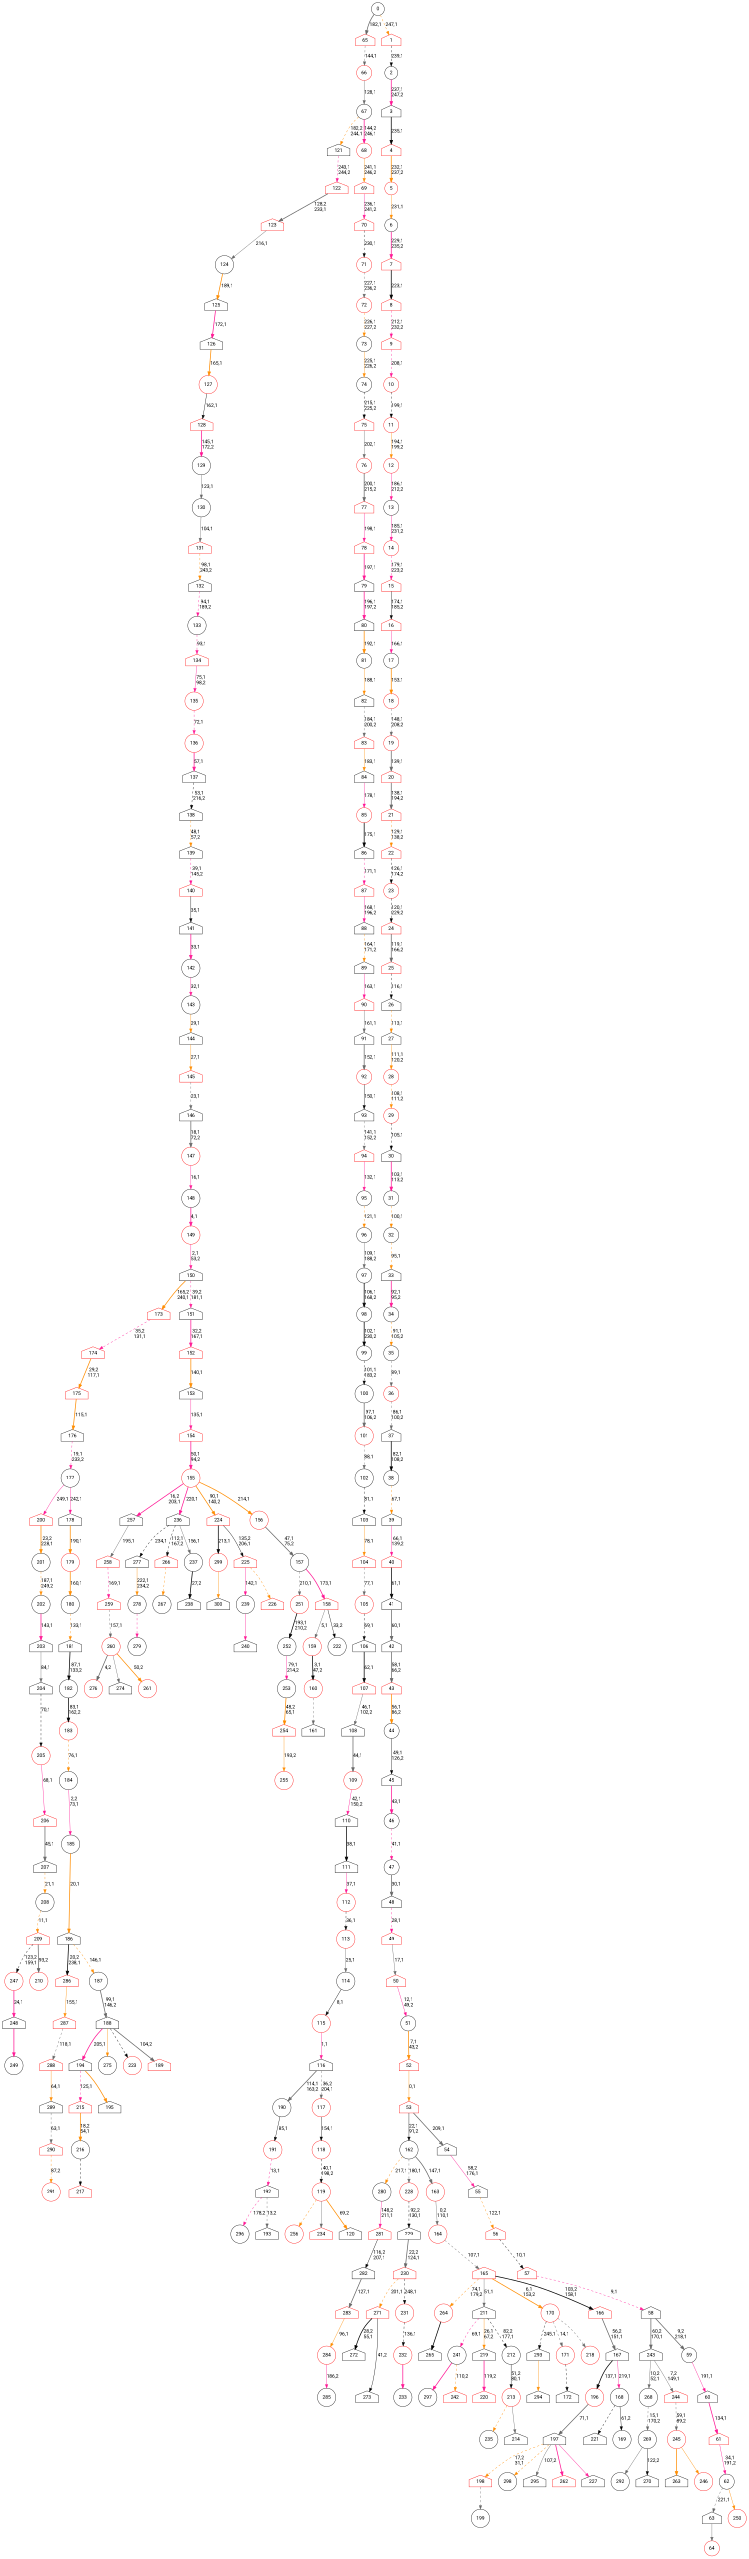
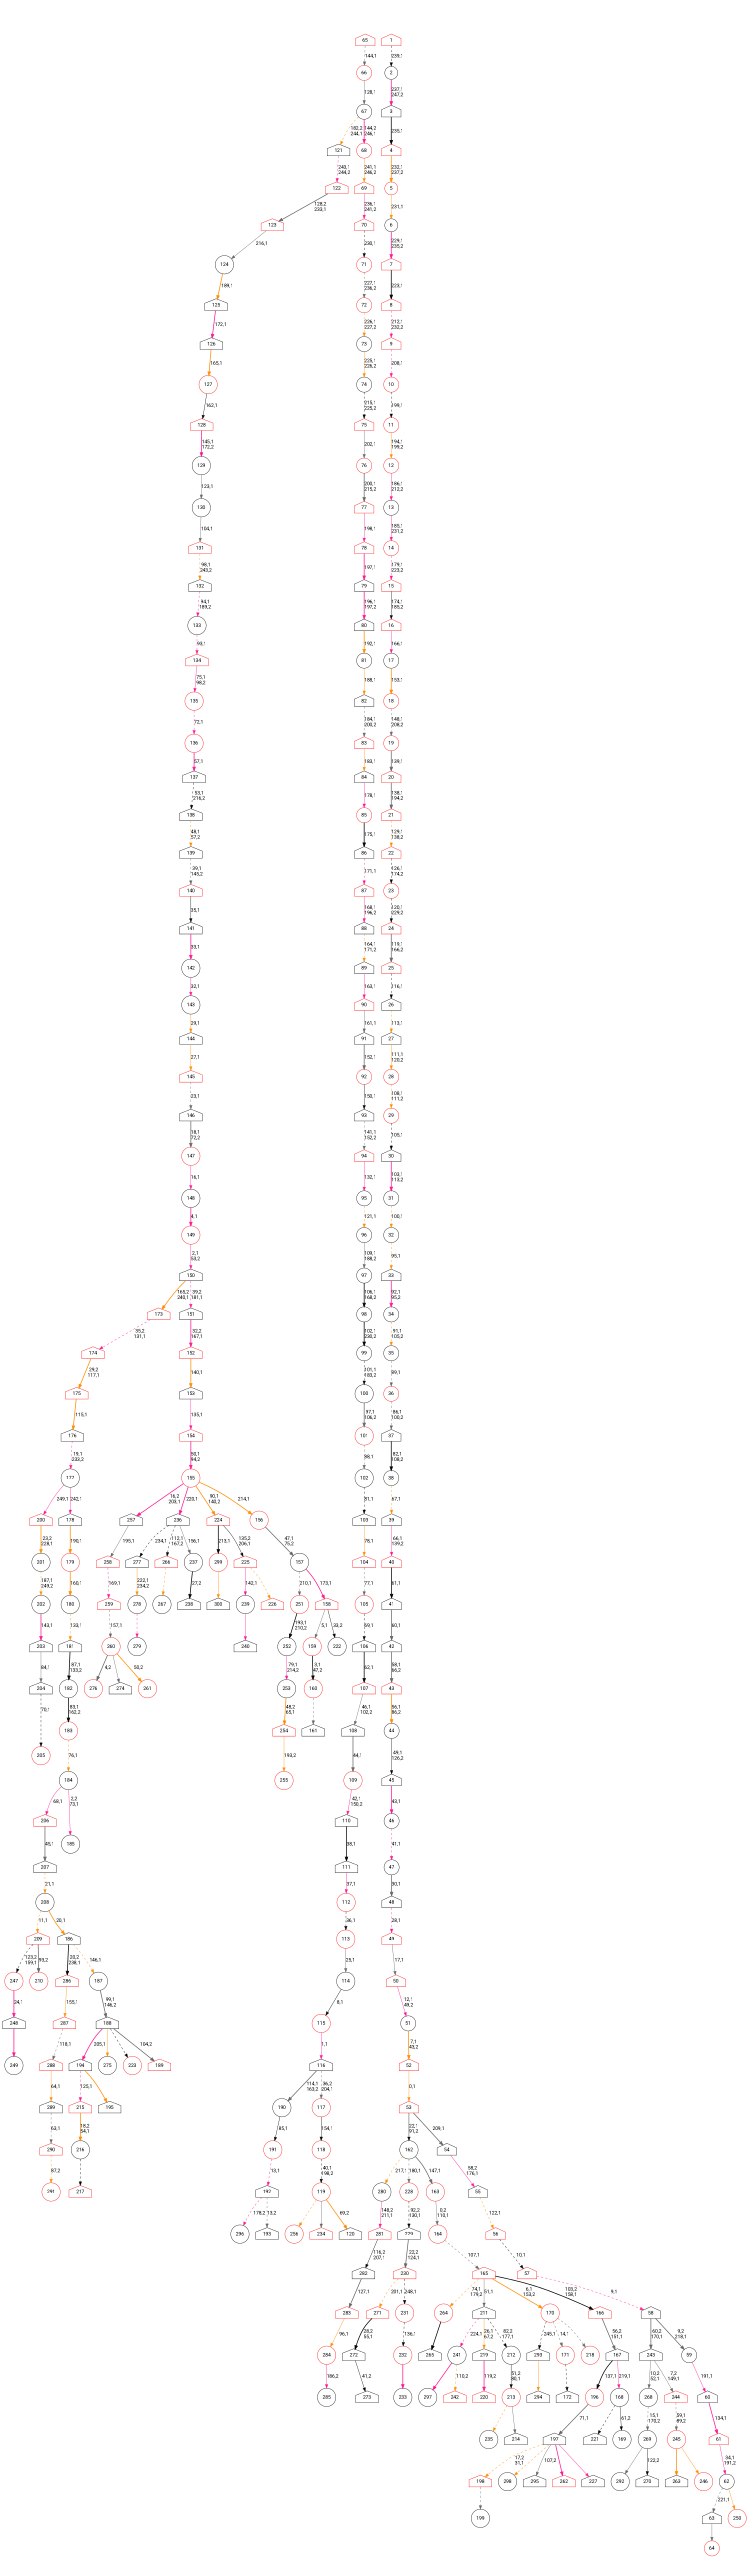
node "0": removed
edge "139" -> "140": color deeppink -> gray40
edge "205" -> "206": now "184" -> "206"
edge "185" -> "186": now "208" -> "186"
edge "211" -> "241": label "69,1" -> "224,1"
edge "271" -> "273": now "272" -> "273"
